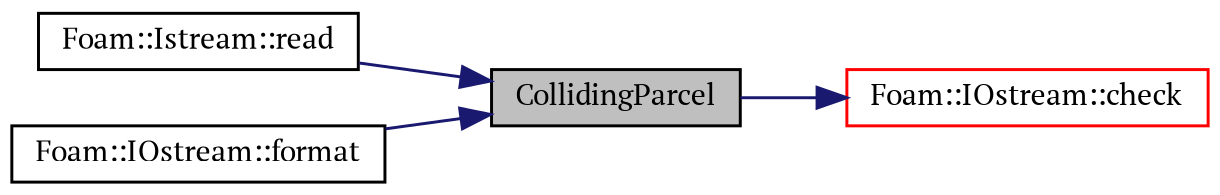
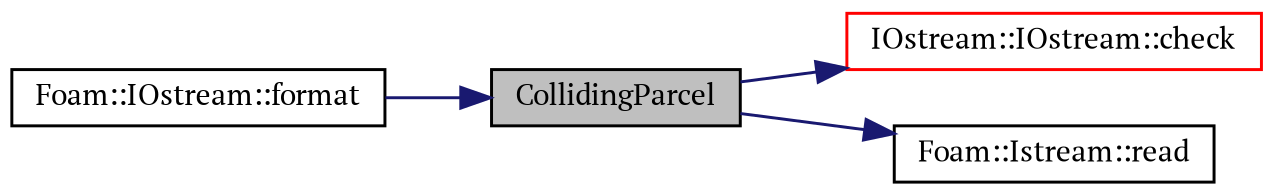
edge "Foam::Istream::read" -> "CollidingParcel": reversed
node "Foam::IOstream::check": label "Foam::IOstream::check" -> "IOstream::IOstream::check"
